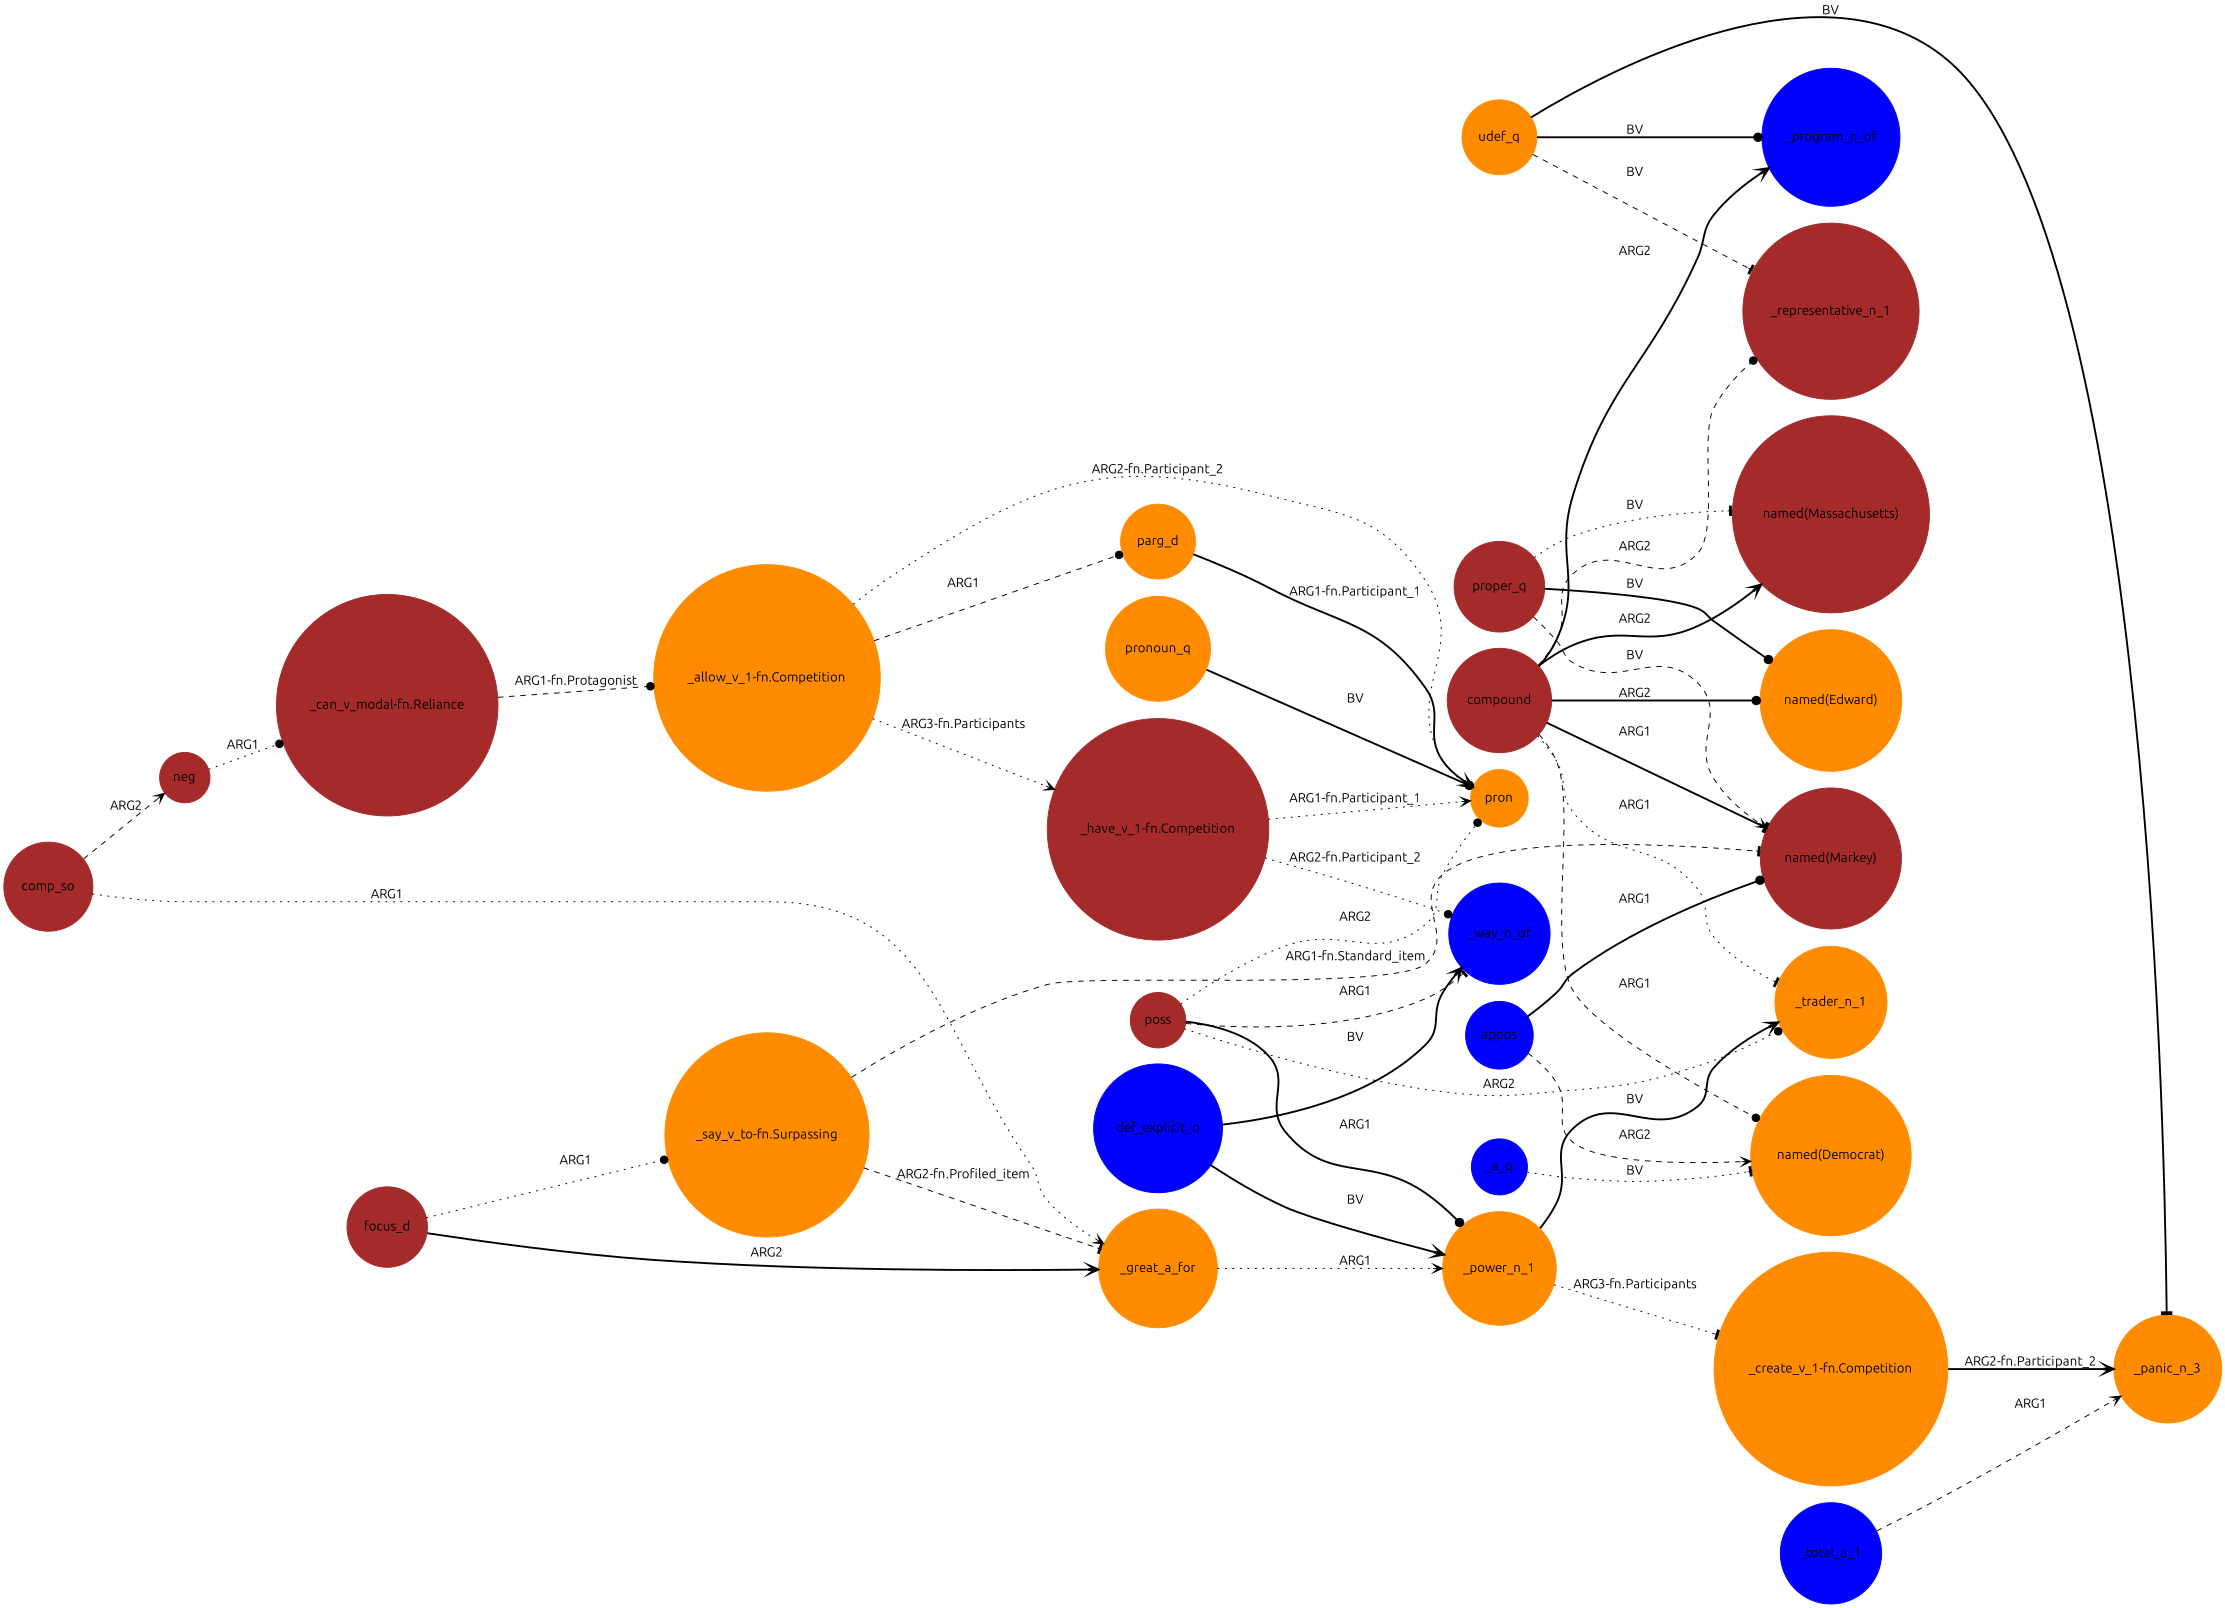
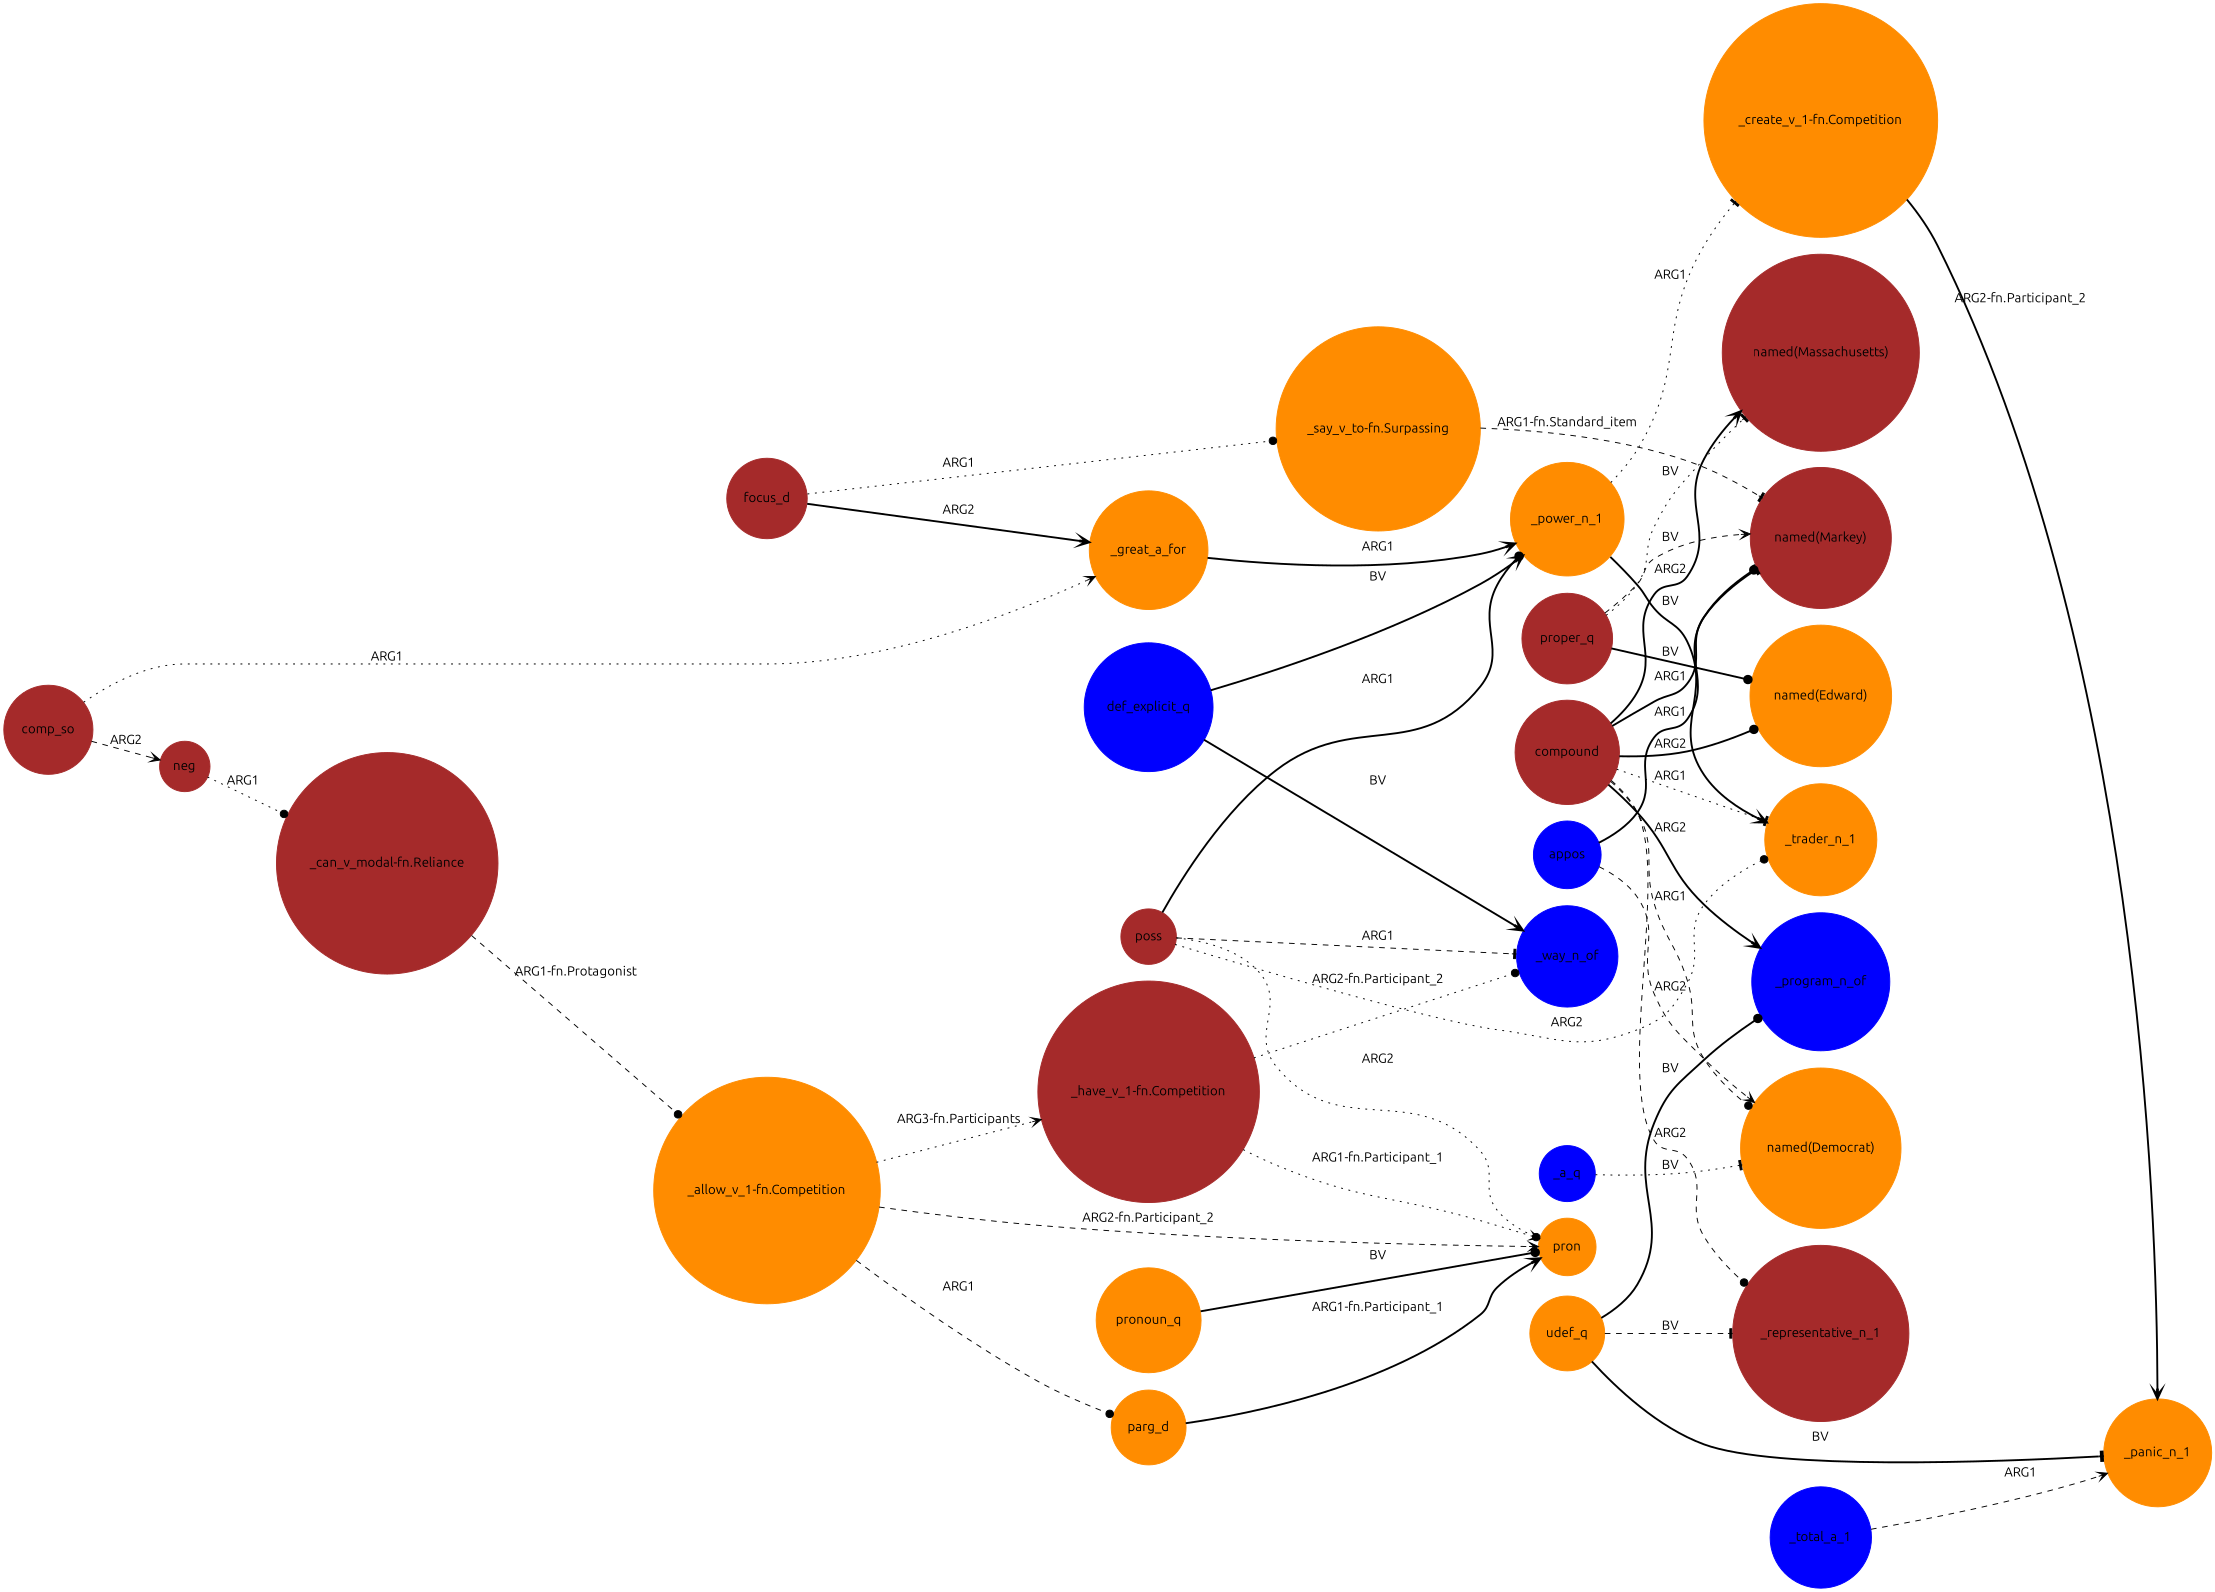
edge "_allow_v_1-fn.Competition" -> "pron": style dotted -> dashed
edge "_say_v_to-fn.Surpassing" -> "_great_a_for": removed, label "ARG2-fn.Profiled_item"
edge "_great_a_for" -> "_power_n_1": style dotted -> bold
edge "_power_n_1" -> "_create_v_1-fn.Competition": label "ARG3-fn.Participants" -> "ARG1"
node "_panic_n_3": label "_panic_n_3" -> "_panic_n_1"
